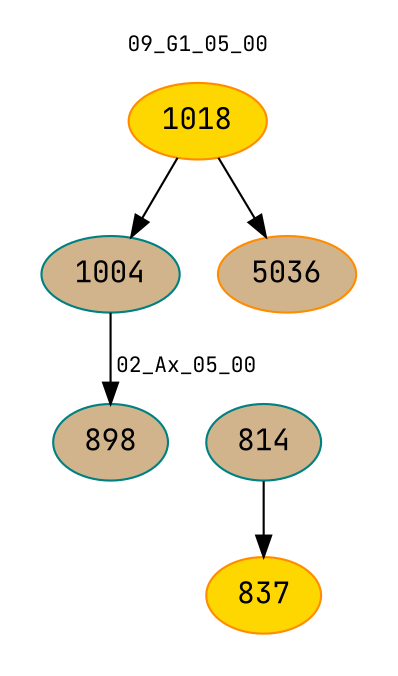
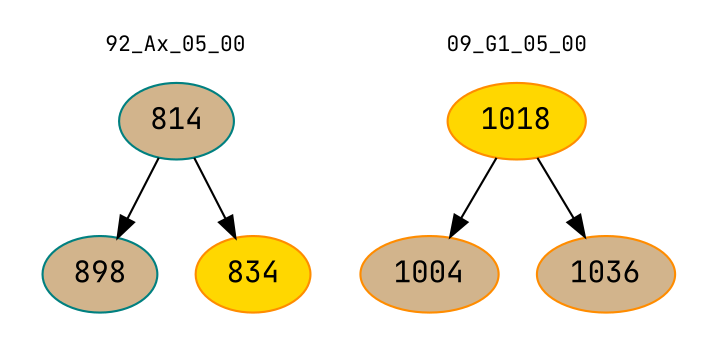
node "1004": color teal -> darkorange
node "5036": label "5036" -> "1036"
edge "1004" -> "898": now "814" -> "898"
cluster "02_Ax_05_00": label "02_Ax_05_00" -> "92_Ax_05_00"
node "837": label "837" -> "834"
